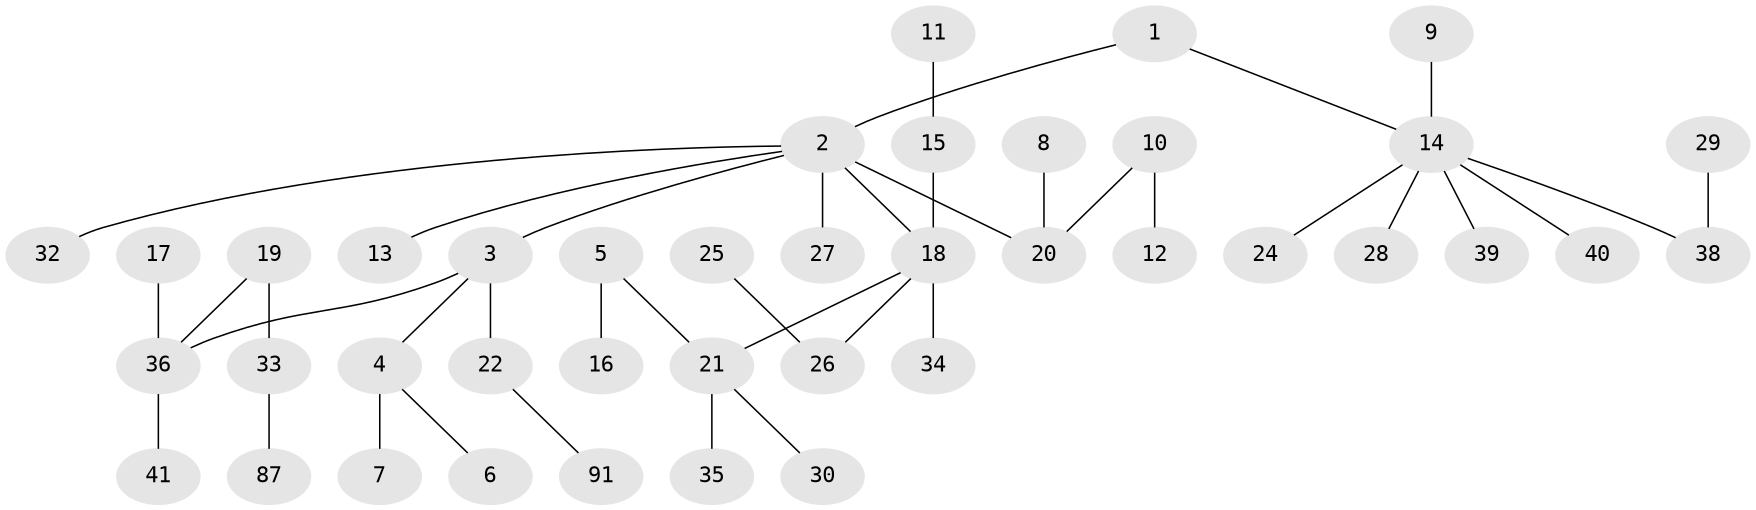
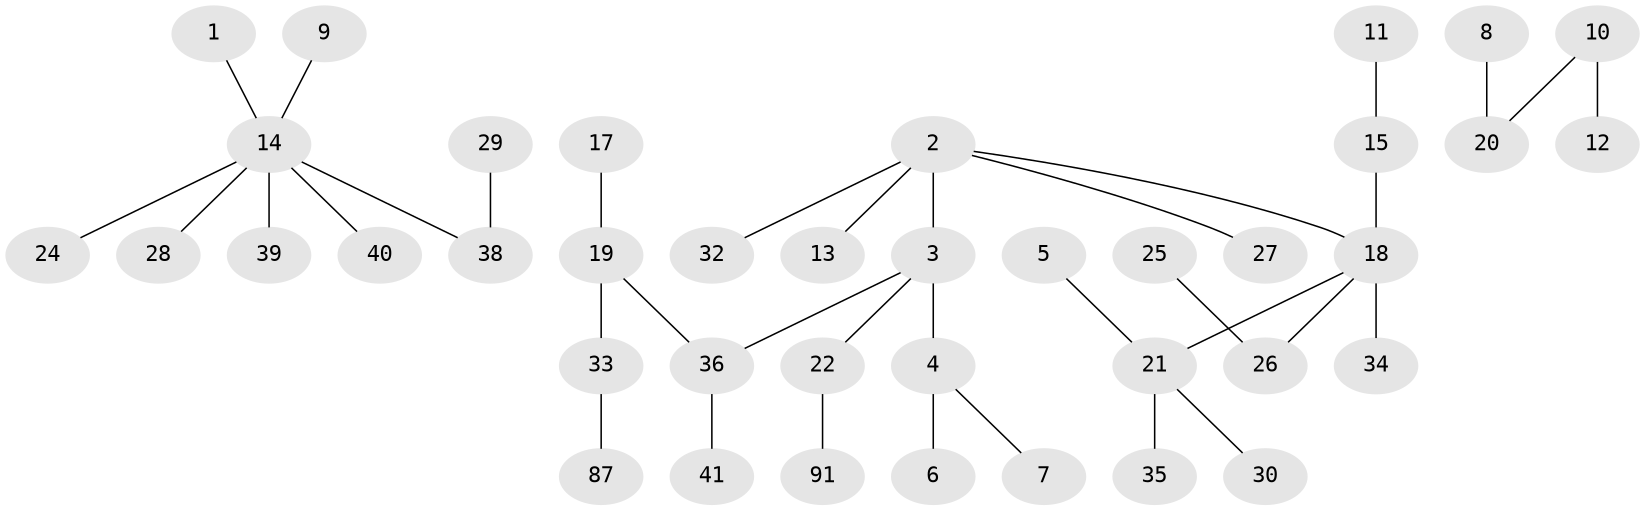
edge "1" -- "2": removed
edge "2" -- "20": removed
edge "17" -- "36": now "17" -- "19"
node "16": removed
